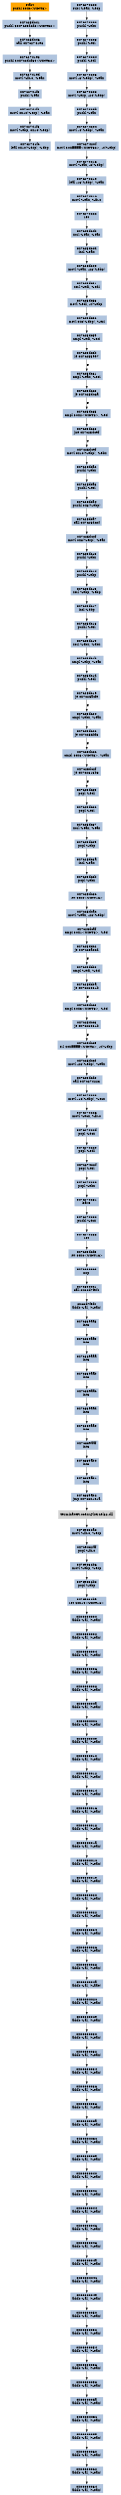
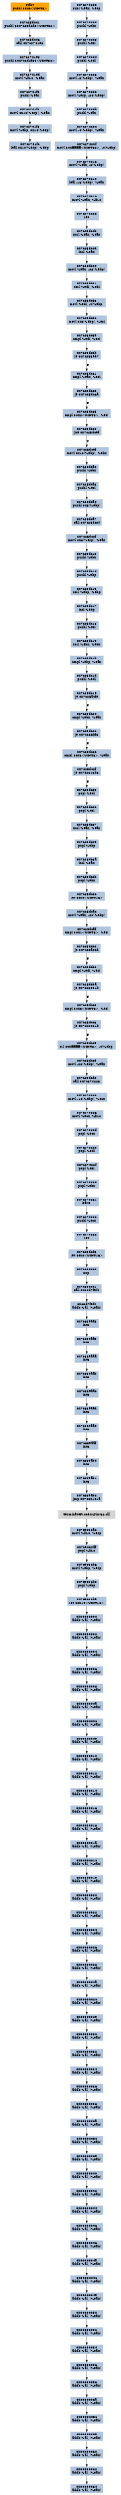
node "TerminateProcess@kernel32.dll": label "TerminateProcess@kernel32.dll" -> "TerminateProcess@int32.dll"
node "0x0000002a addb %al, (%aae)": label "0x0000002a addb %al, (%aae)" -> "0x0000002a addb %al, (%eax)"
